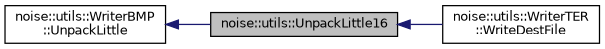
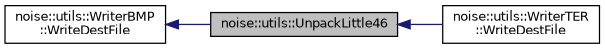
node "noise::utils::WriterBMP ::UnpackLittle": label "noise::utils::WriterBMP ::UnpackLittle" -> "noise::utils::WriterBMP ::WriteDestFile"
node "noise::utils::UnpackLittle16": label "noise::utils::UnpackLittle16" -> "noise::utils::UnpackLittle46"
